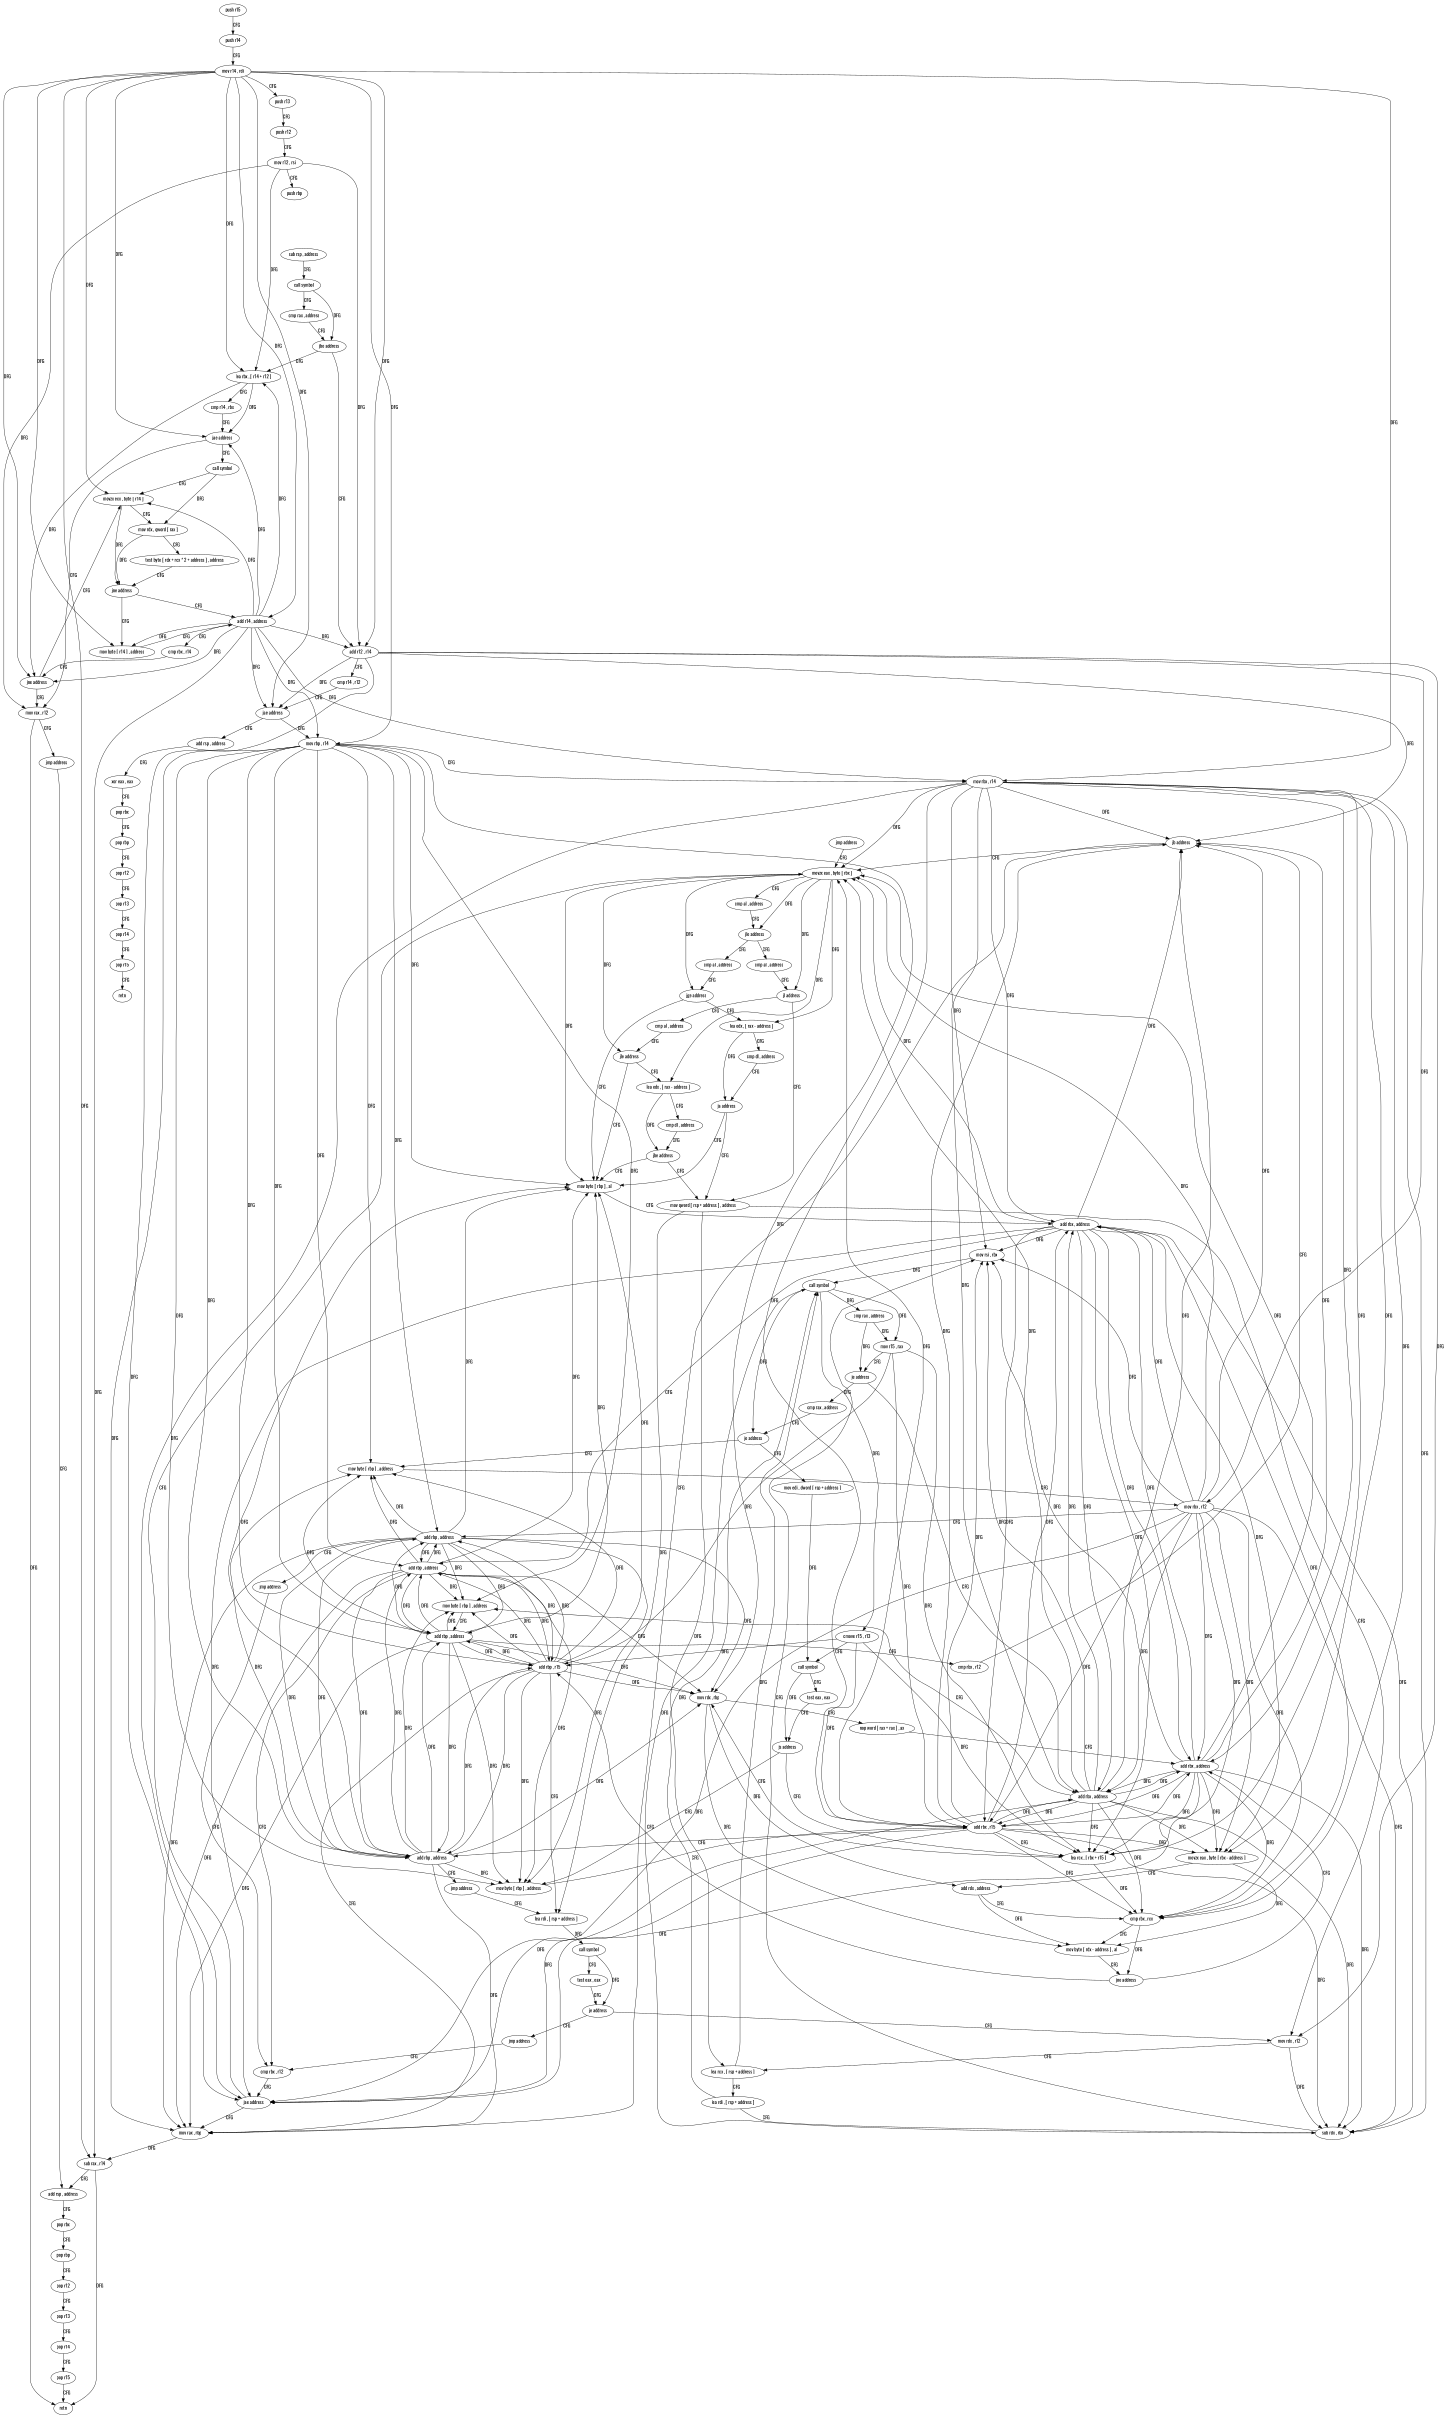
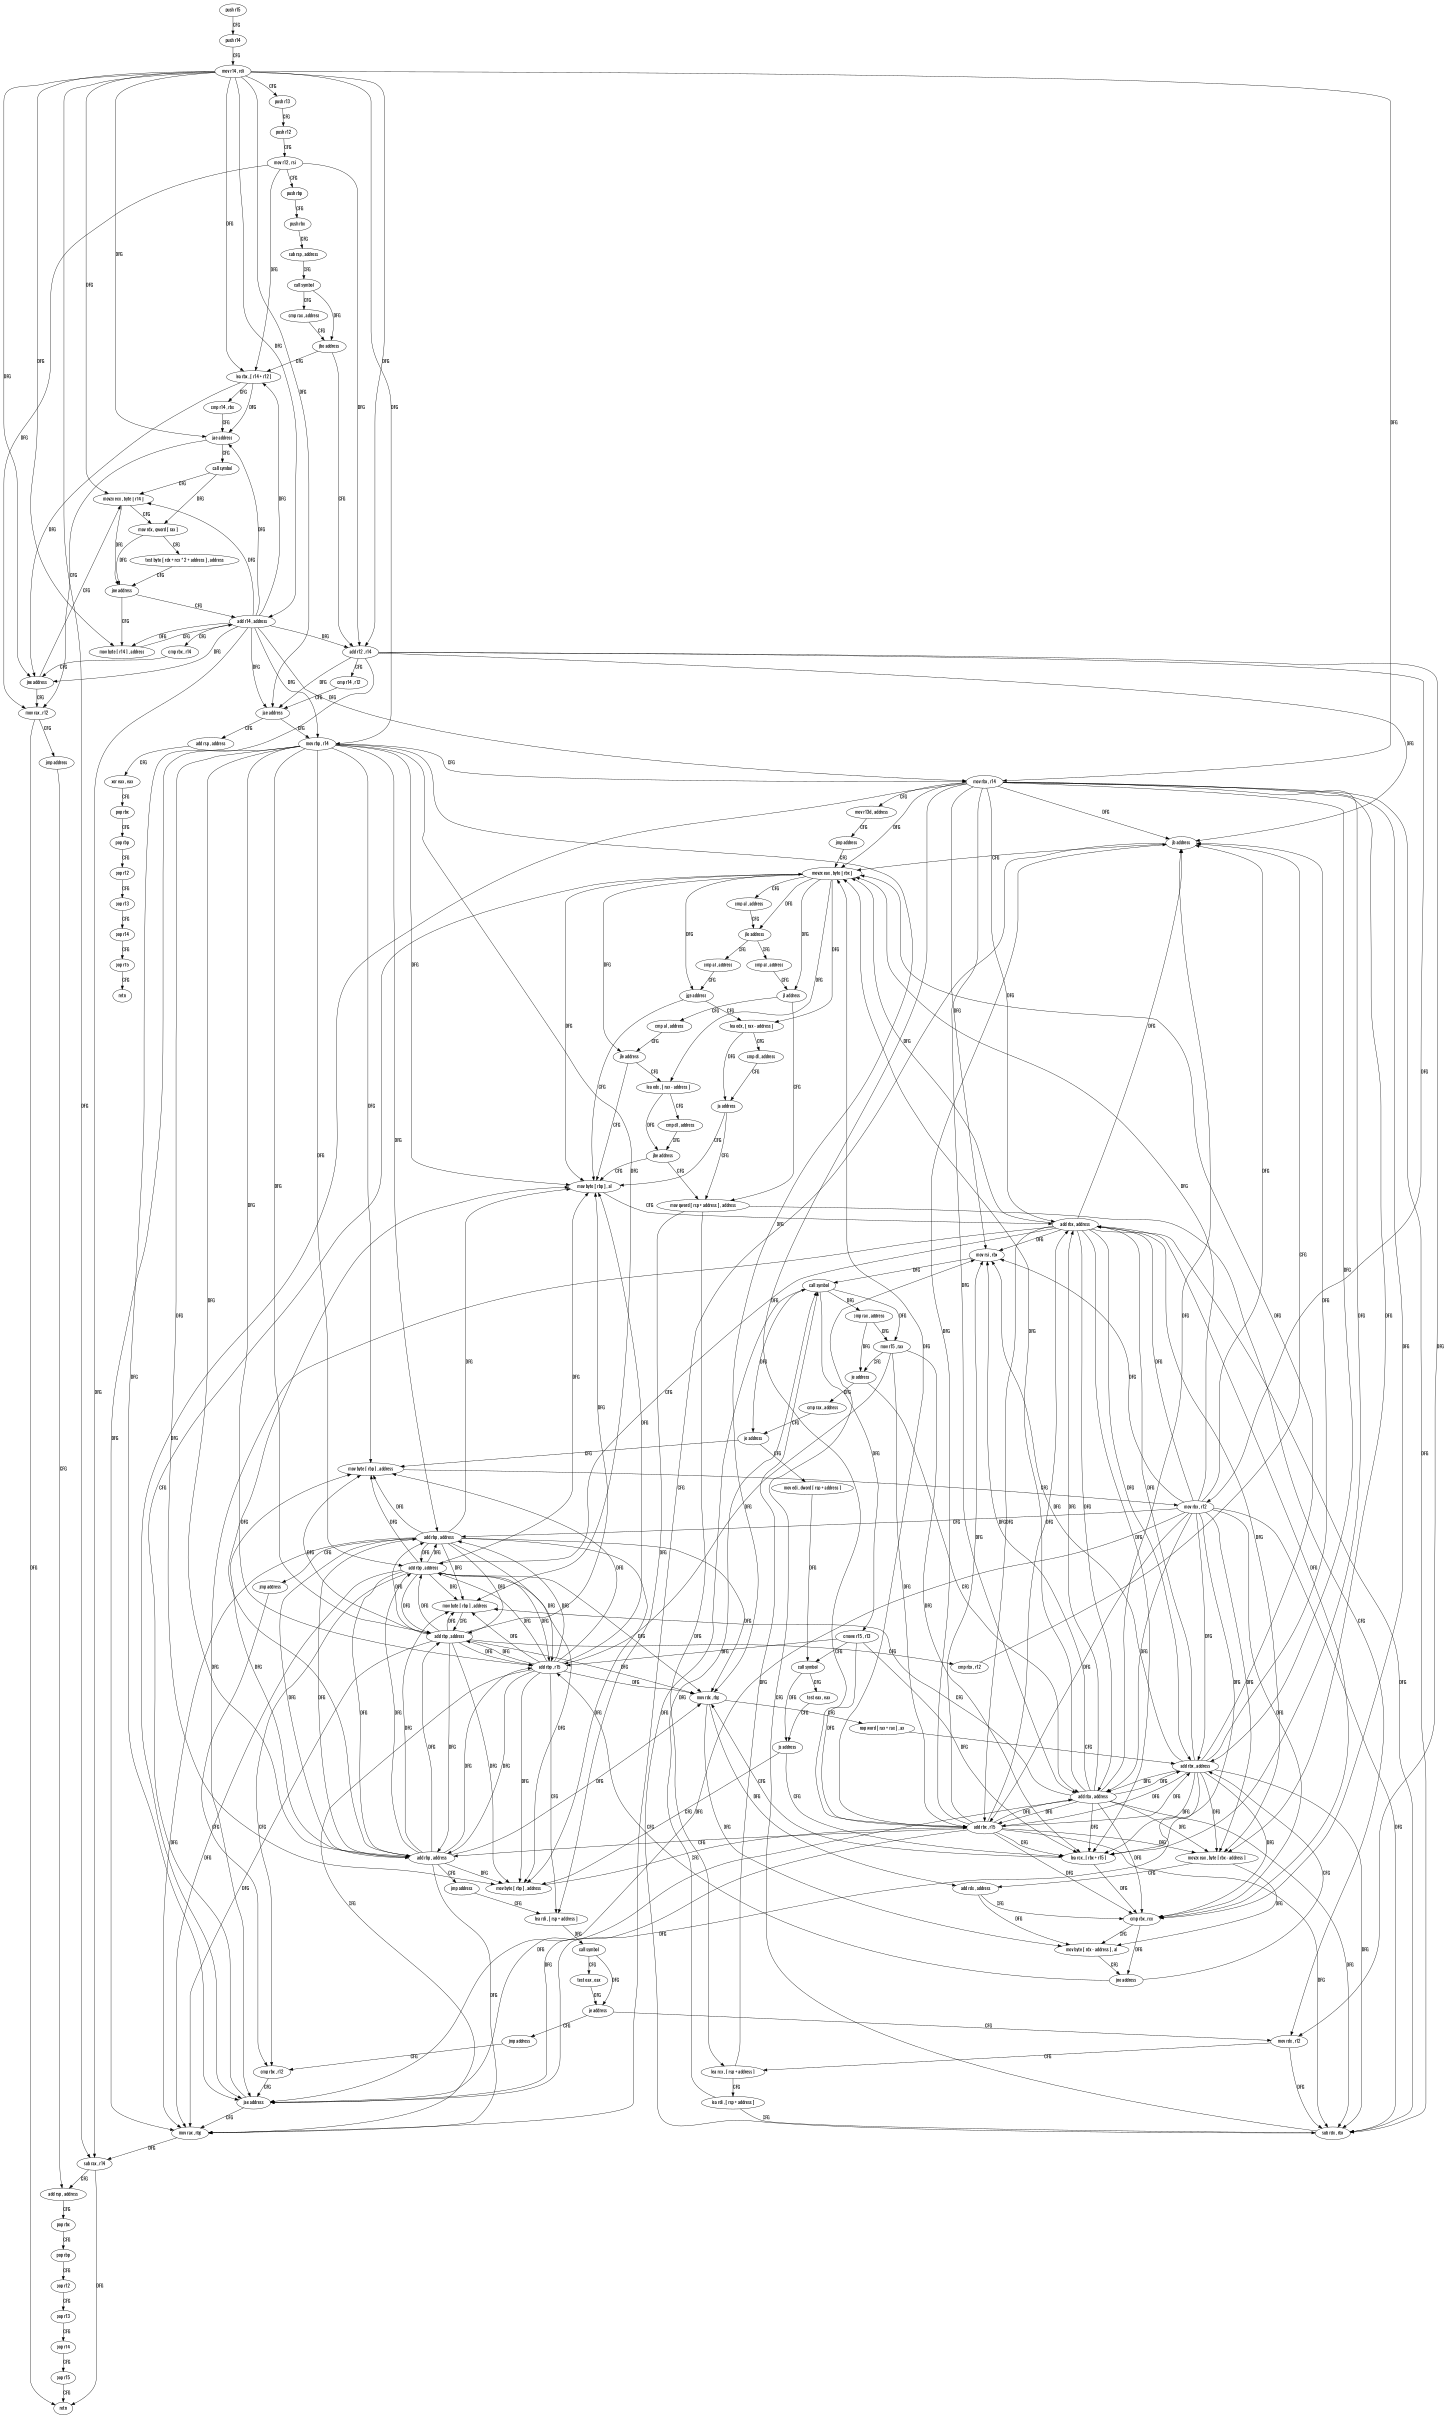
node "push rbx": added
node "mov r13d , address": added
